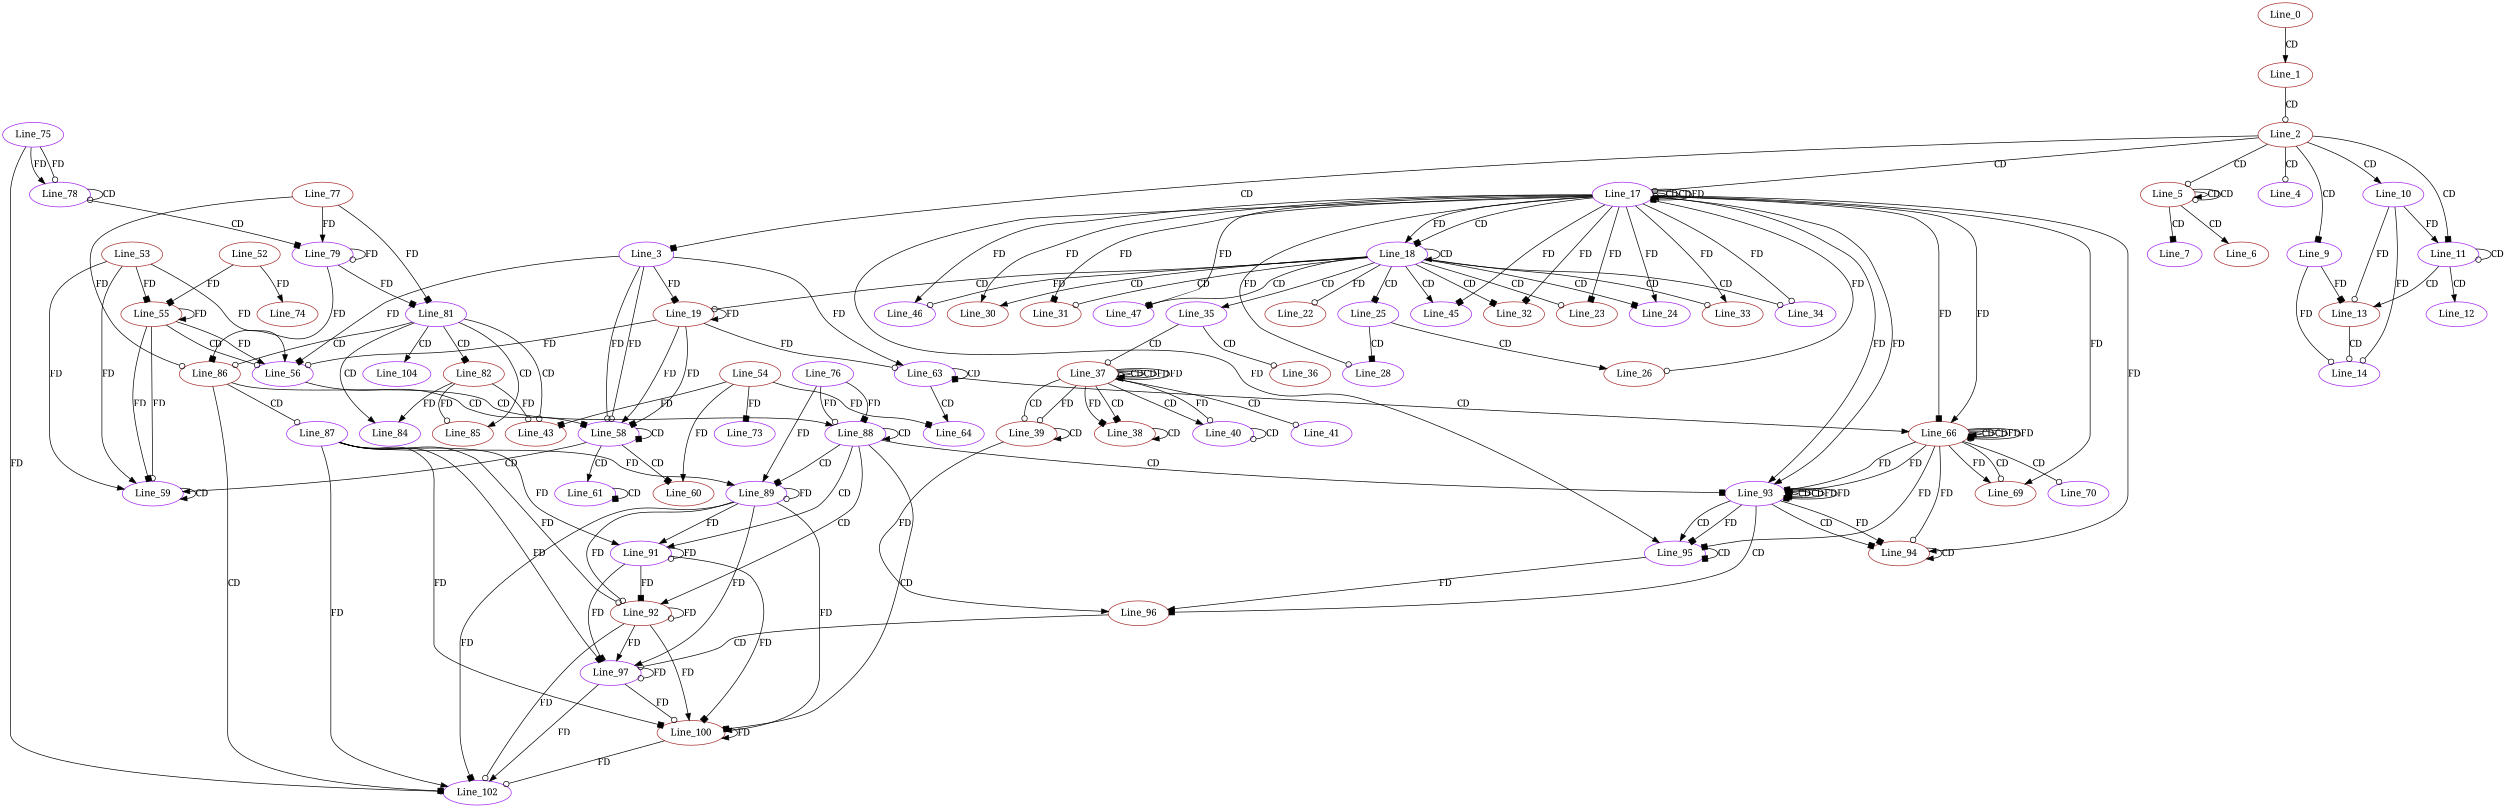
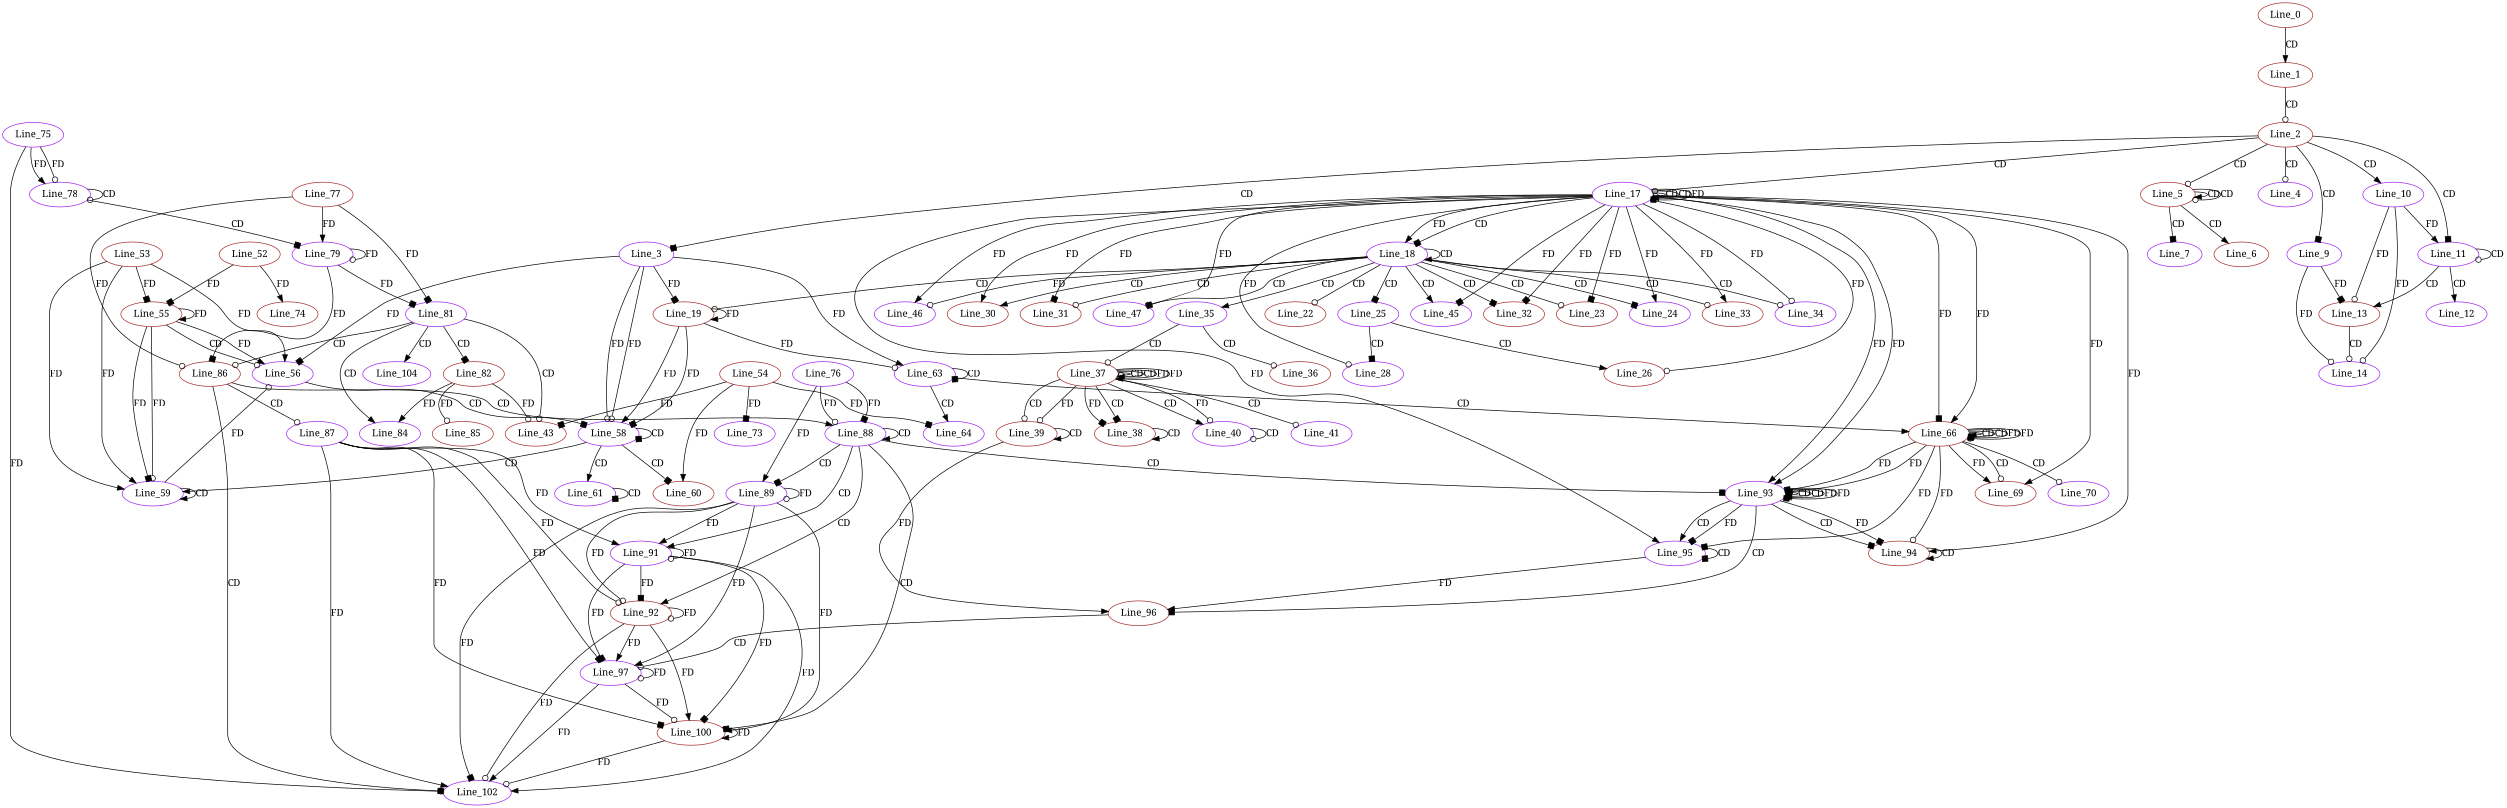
edge "Line_18" -> "Line_22": label "FD" -> "CD"
edge "Line_19" -> "Line_56": now "Line_59" -> "Line_56"
edge "Line_81" -> "Line_85": removed, label "CD"
edge "Line_87" -> "Line_89": removed, label "FD"
edge "Line_91" -> "Line_102": added, label "FD"
